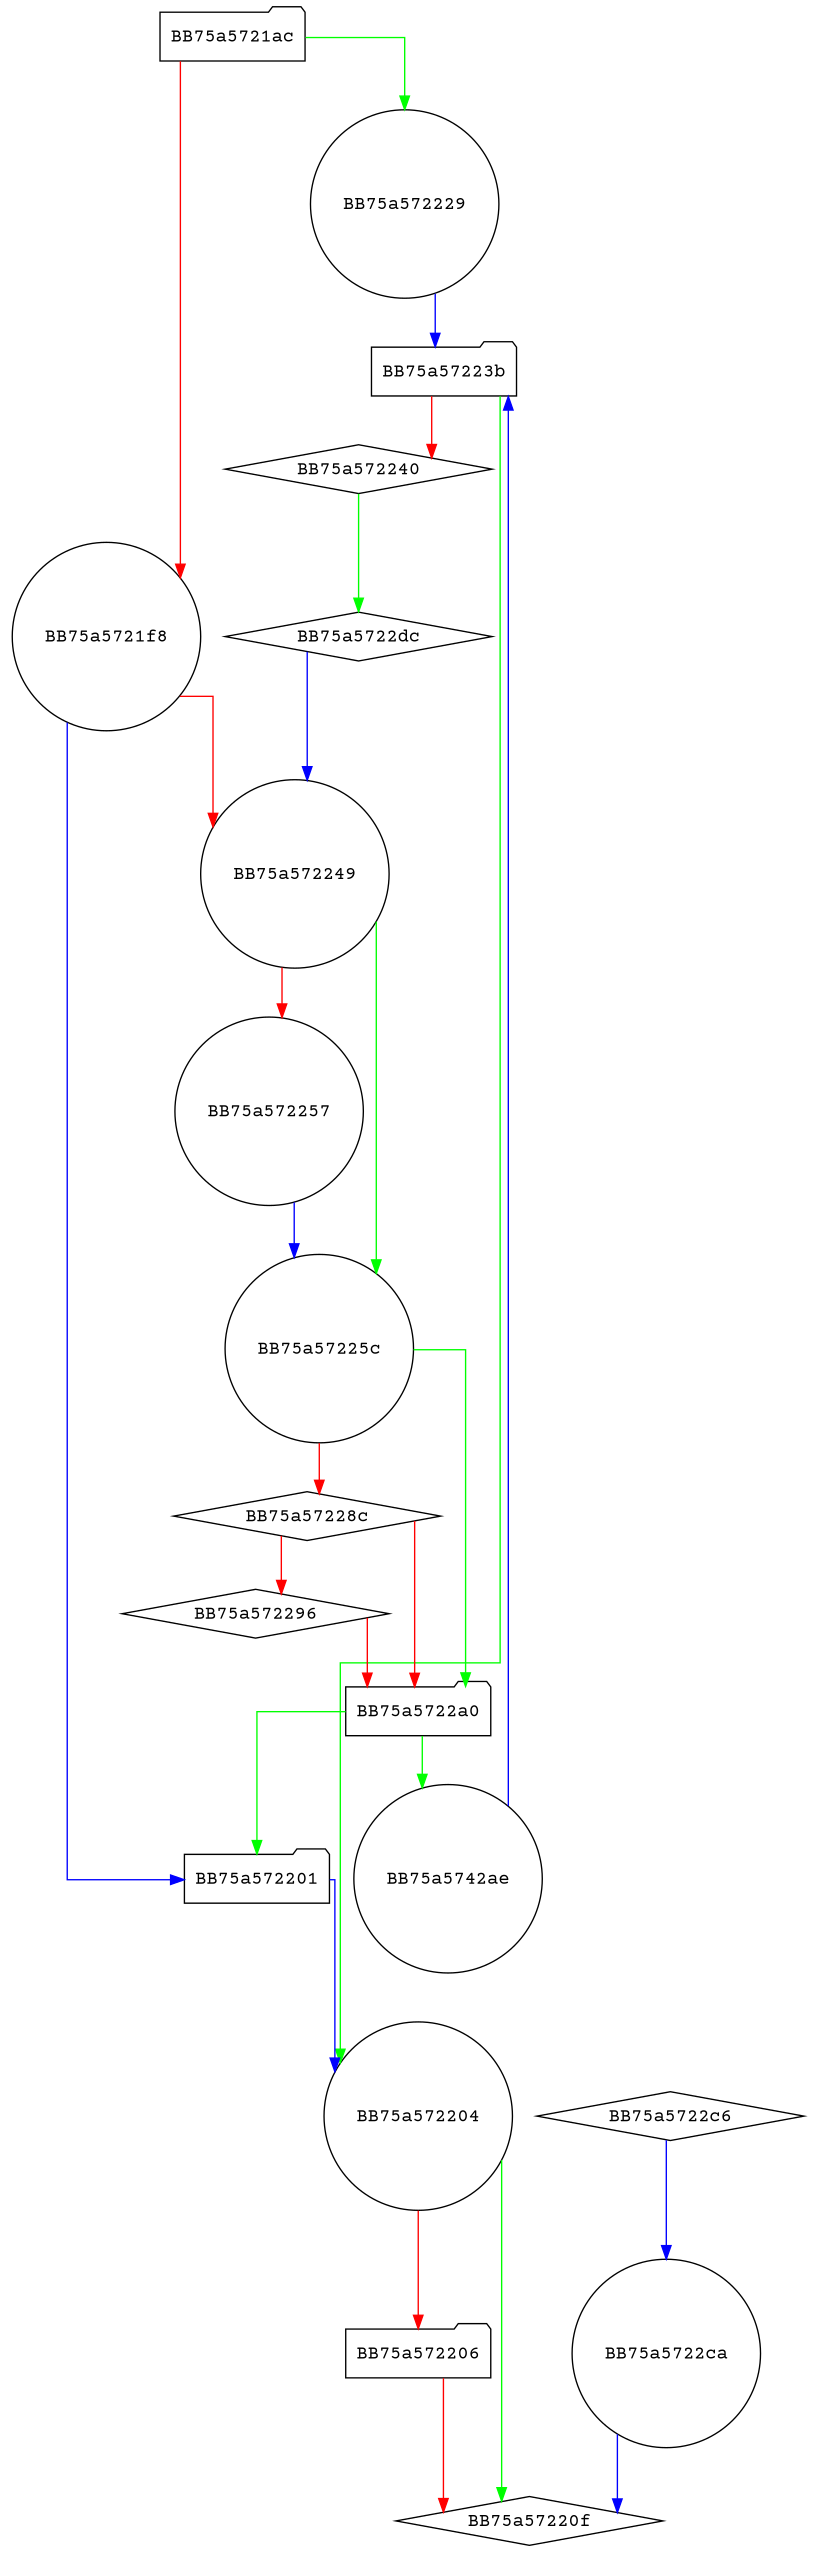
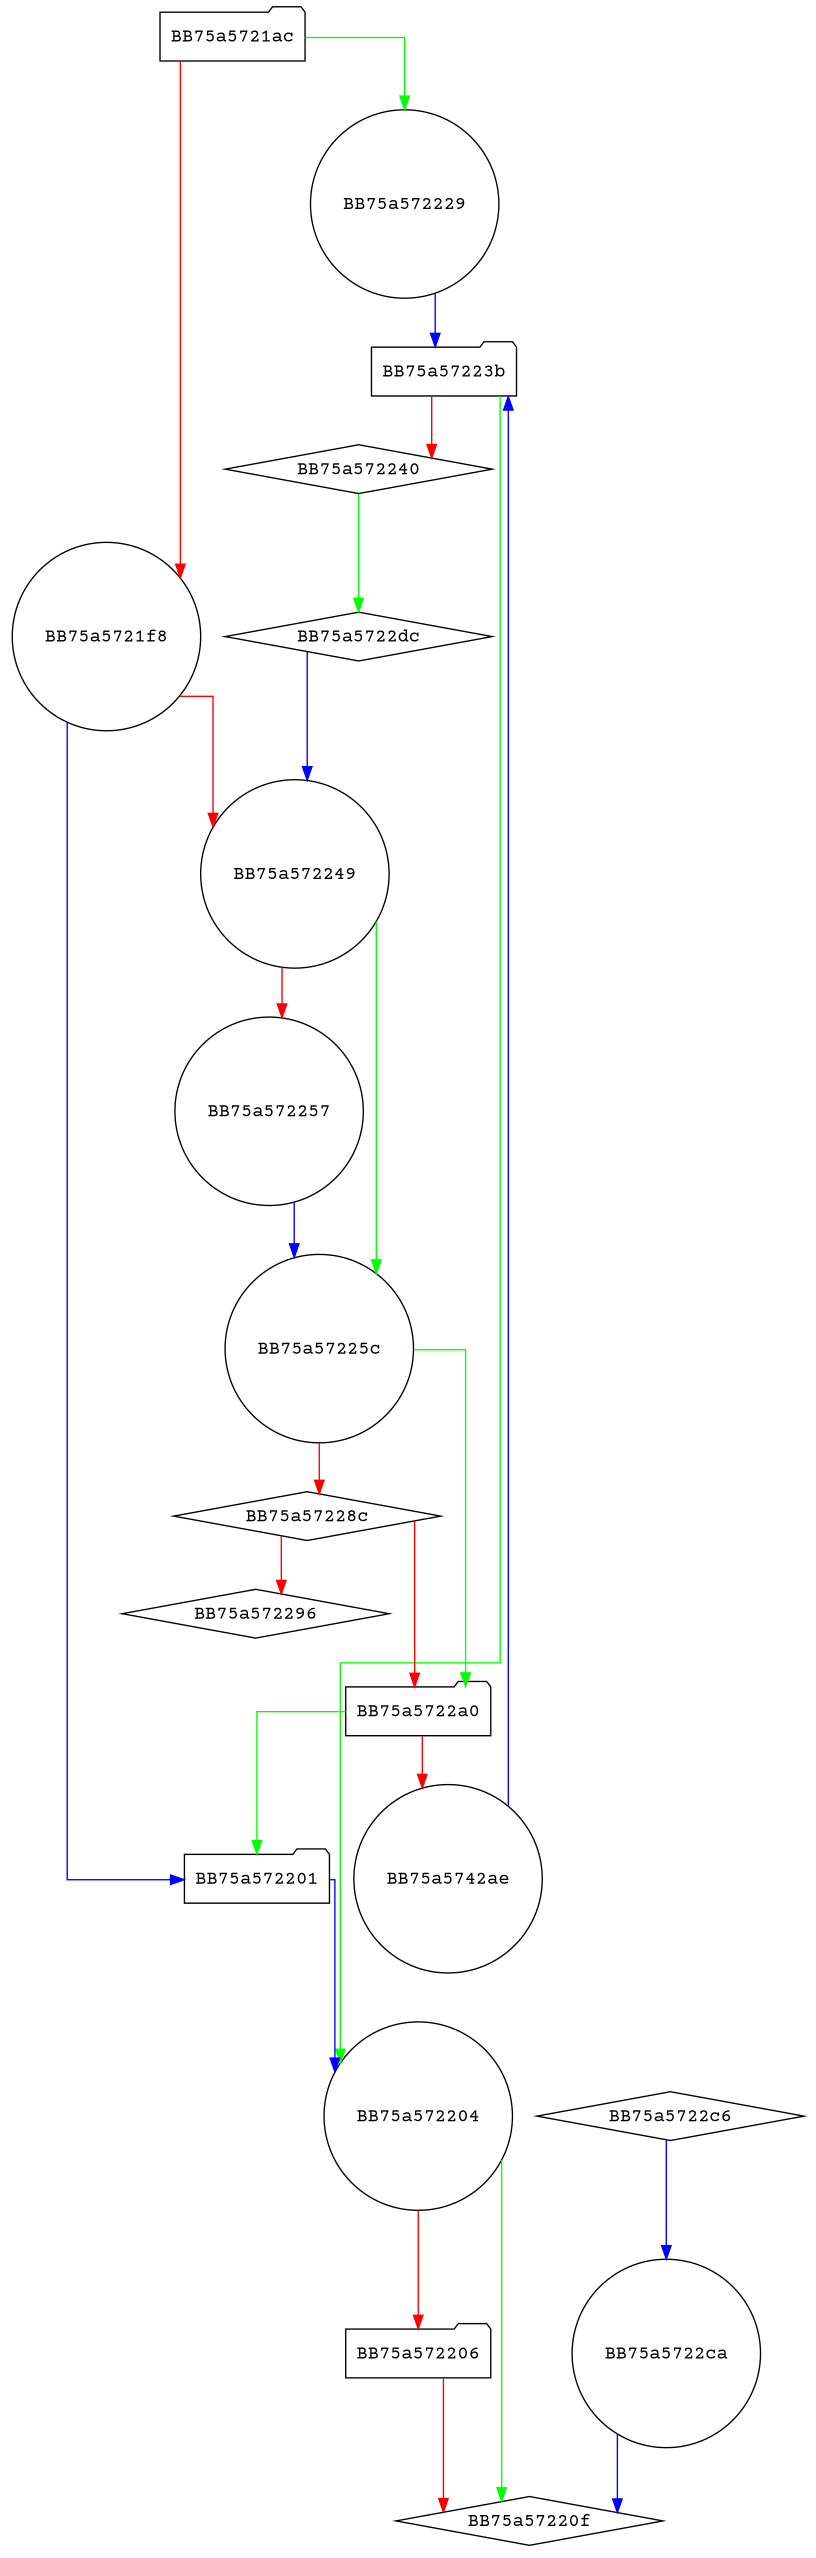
edge "BB75a572296" -> "BB75a5722a0": removed
edge "BB75a5722a0" -> "BB75a5742ae": color green -> red
